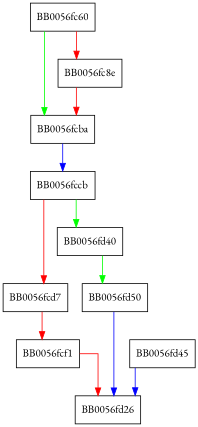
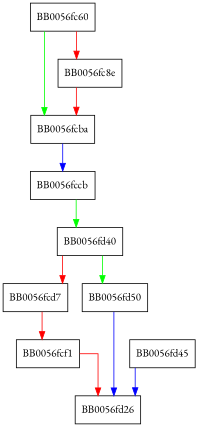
edge "BB0056fccb" -> "BB0056fcd7": now "BB0056fd40" -> "BB0056fcd7"
